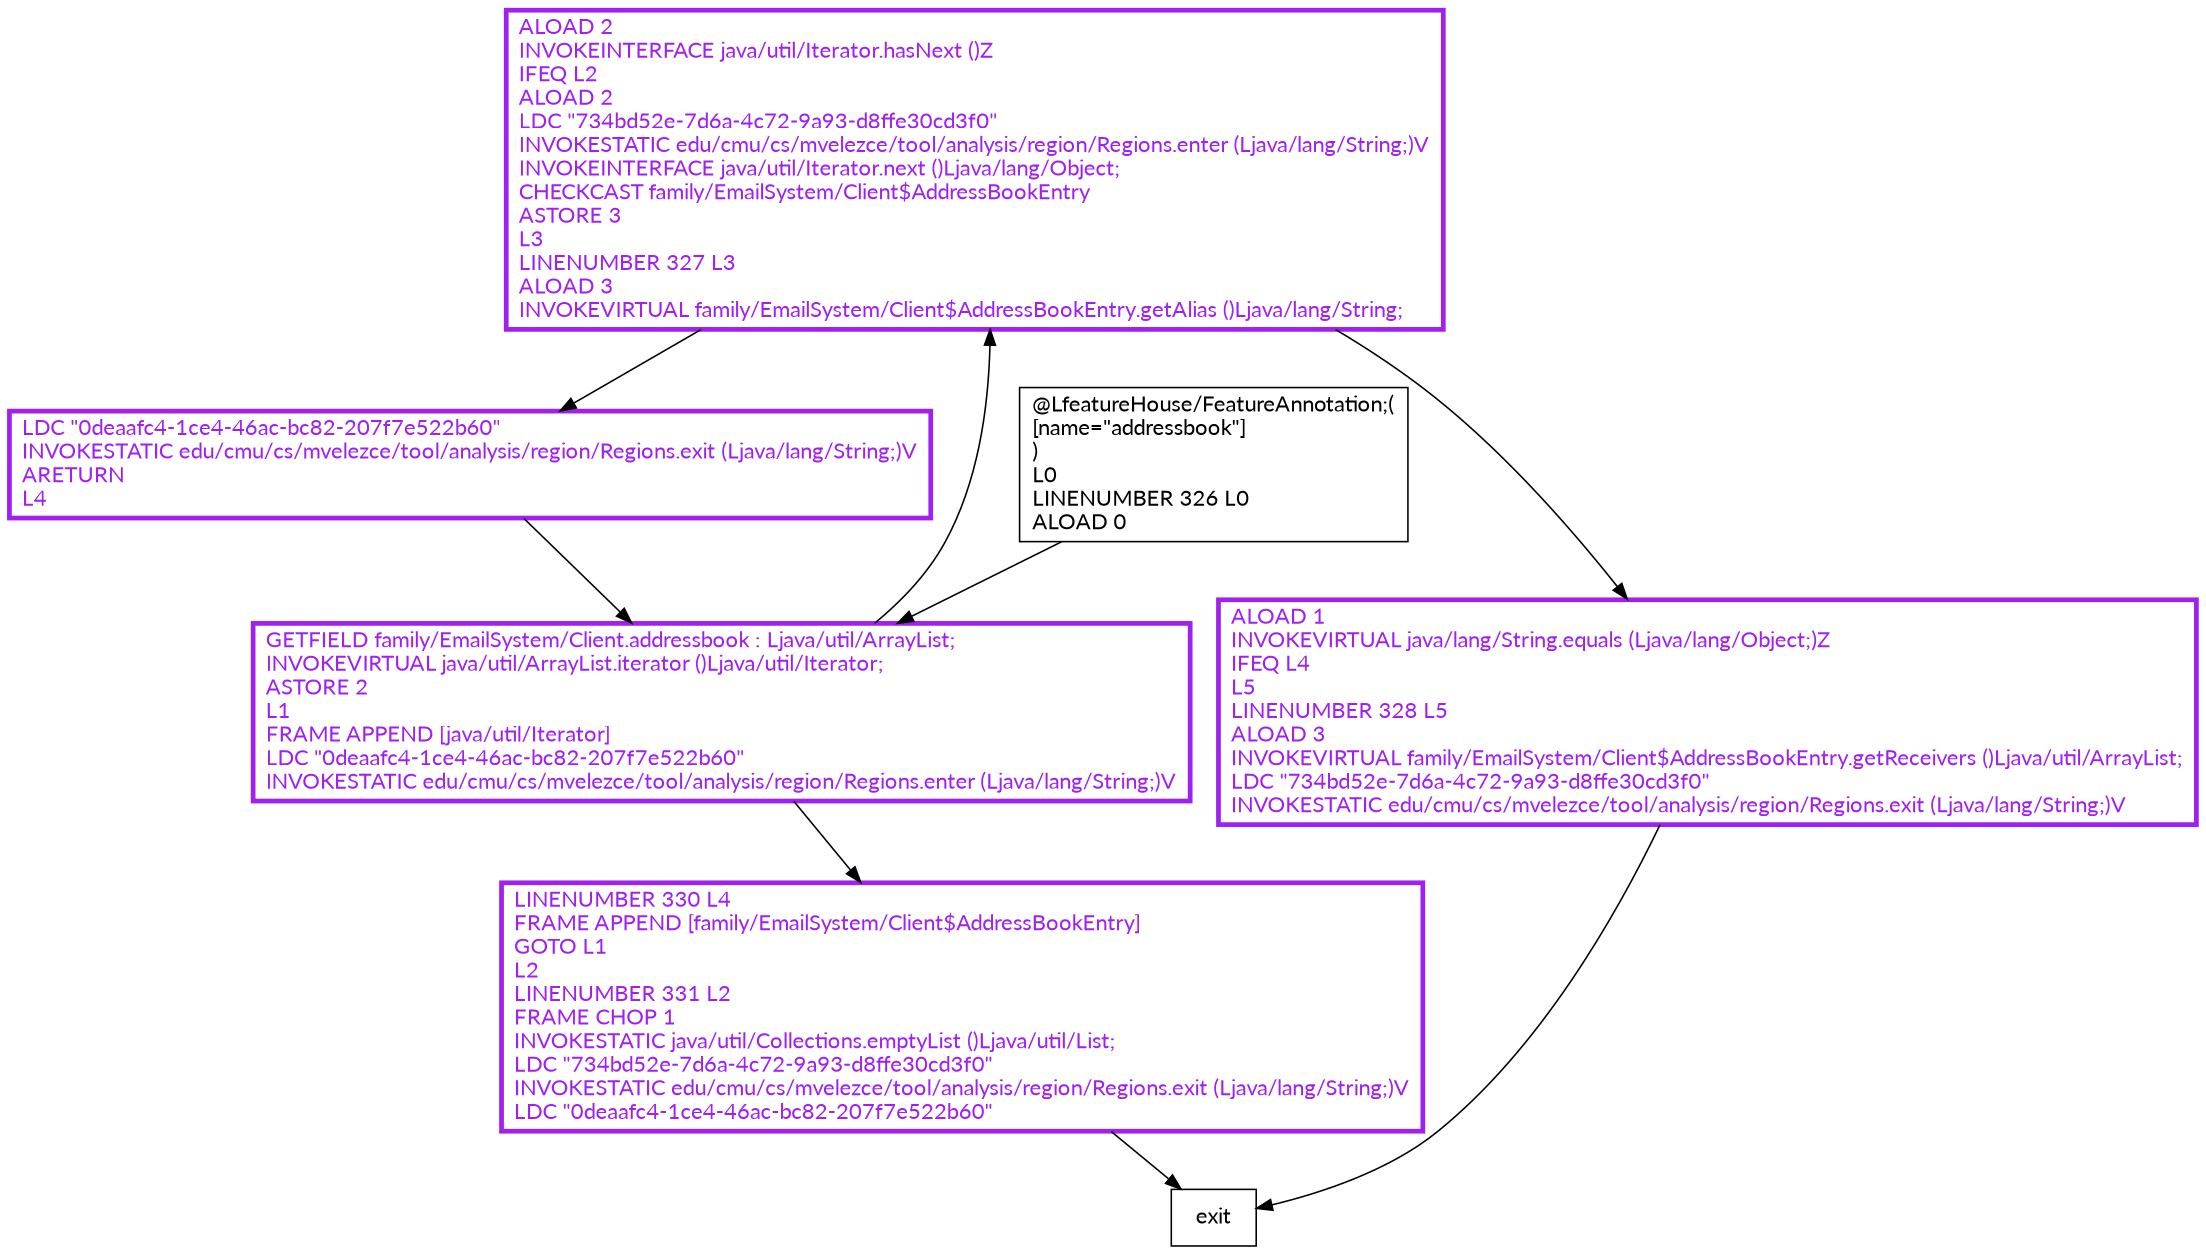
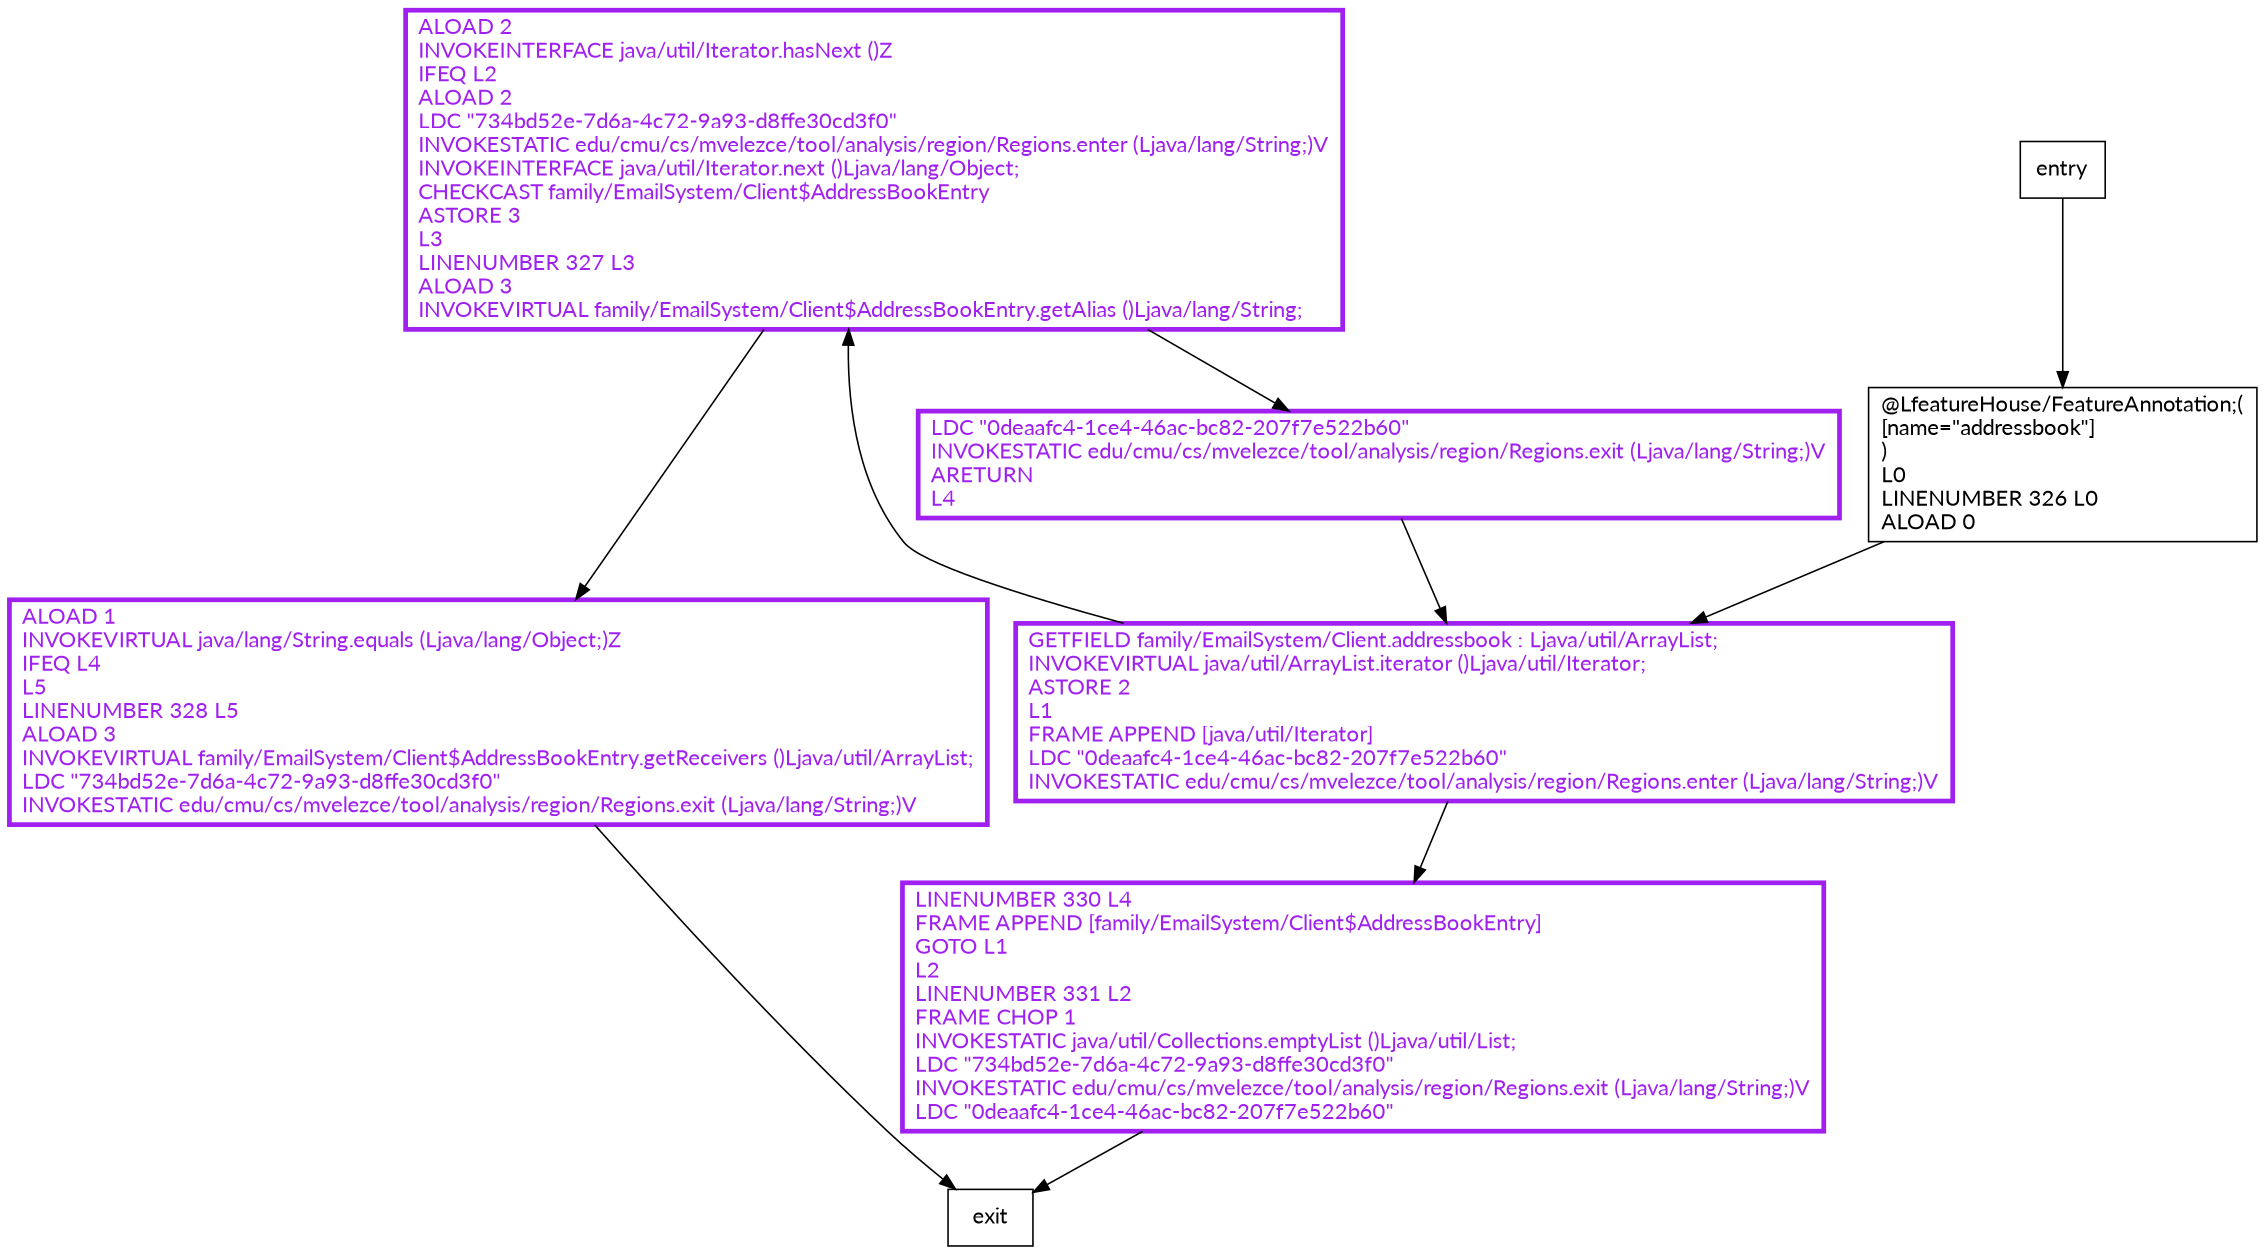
node "entry": added
